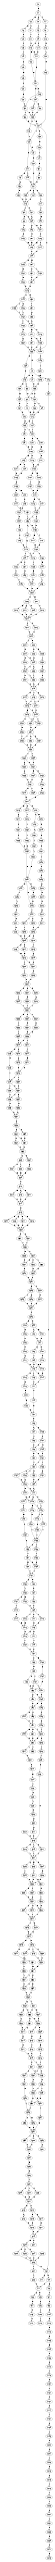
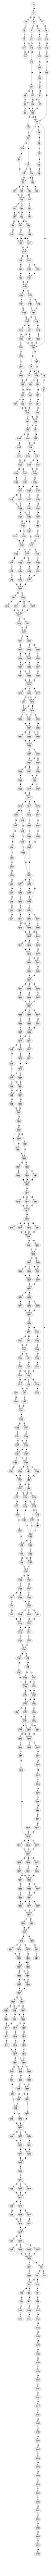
edge "S17" -> "S21": removed, label "F"
edge "S358" -> "S359": now "S360" -> "S359"
edge "S418" -> "S420": removed, label "F"
node "S603": added
